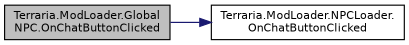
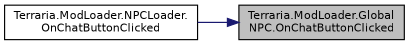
edge "Terraria.ModLoader.Global NPC.OnChatButtonClicked" -> "Terraria.ModLoader.NPCLoader. OnChatButtonClicked": reversed
